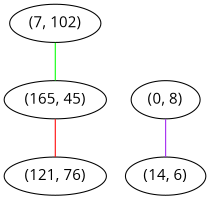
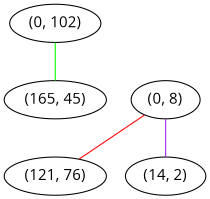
node "(7, 102)": label "(7, 102)" -> "(0, 102)"
edge "(165, 45)" -- "(121, 76)": now "(0, 8)" -- "(121, 76)"
node "(14, 6)": label "(14, 6)" -> "(14, 2)"
